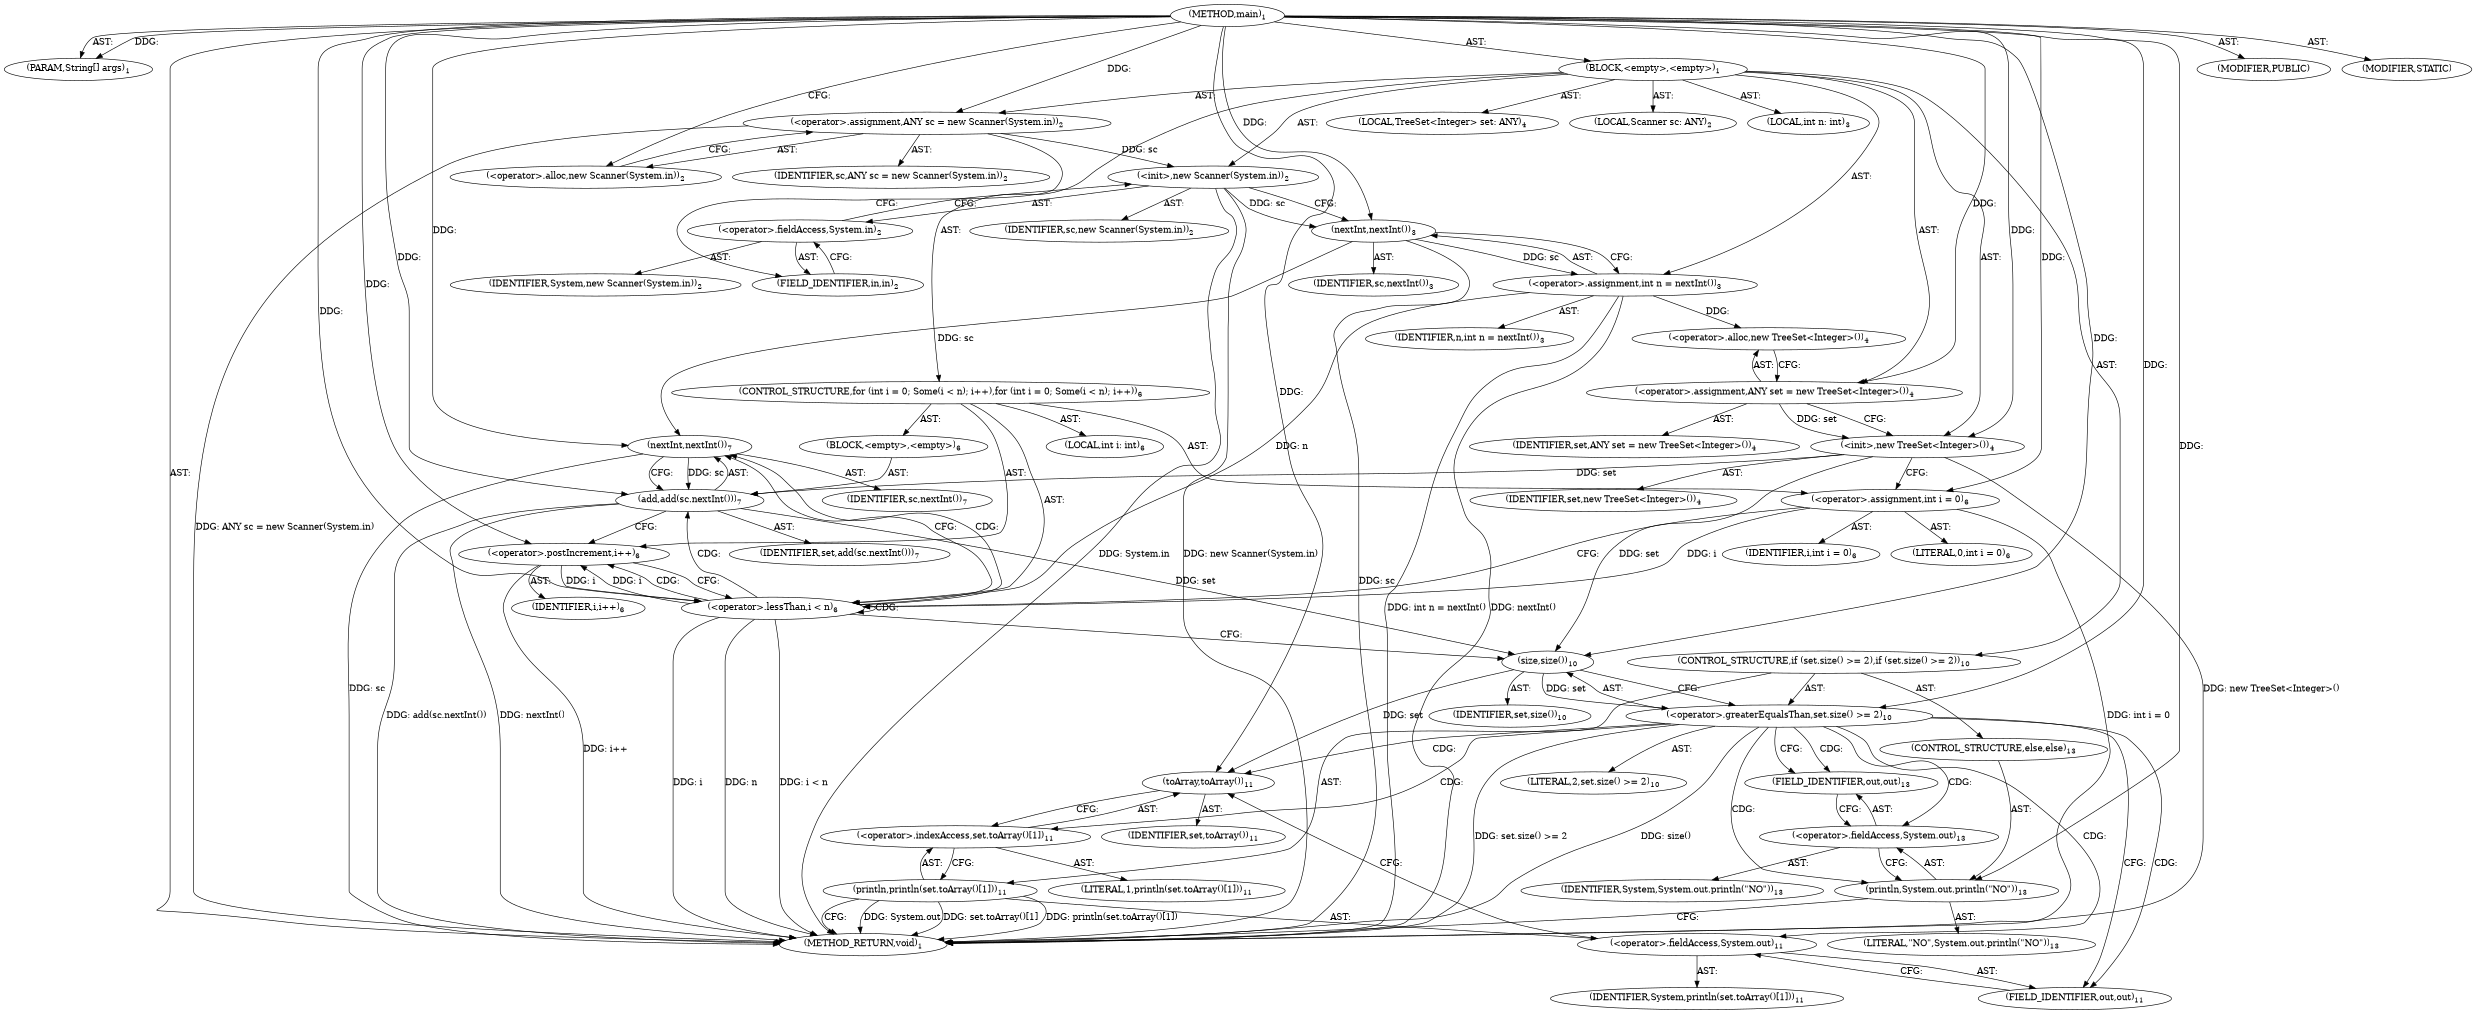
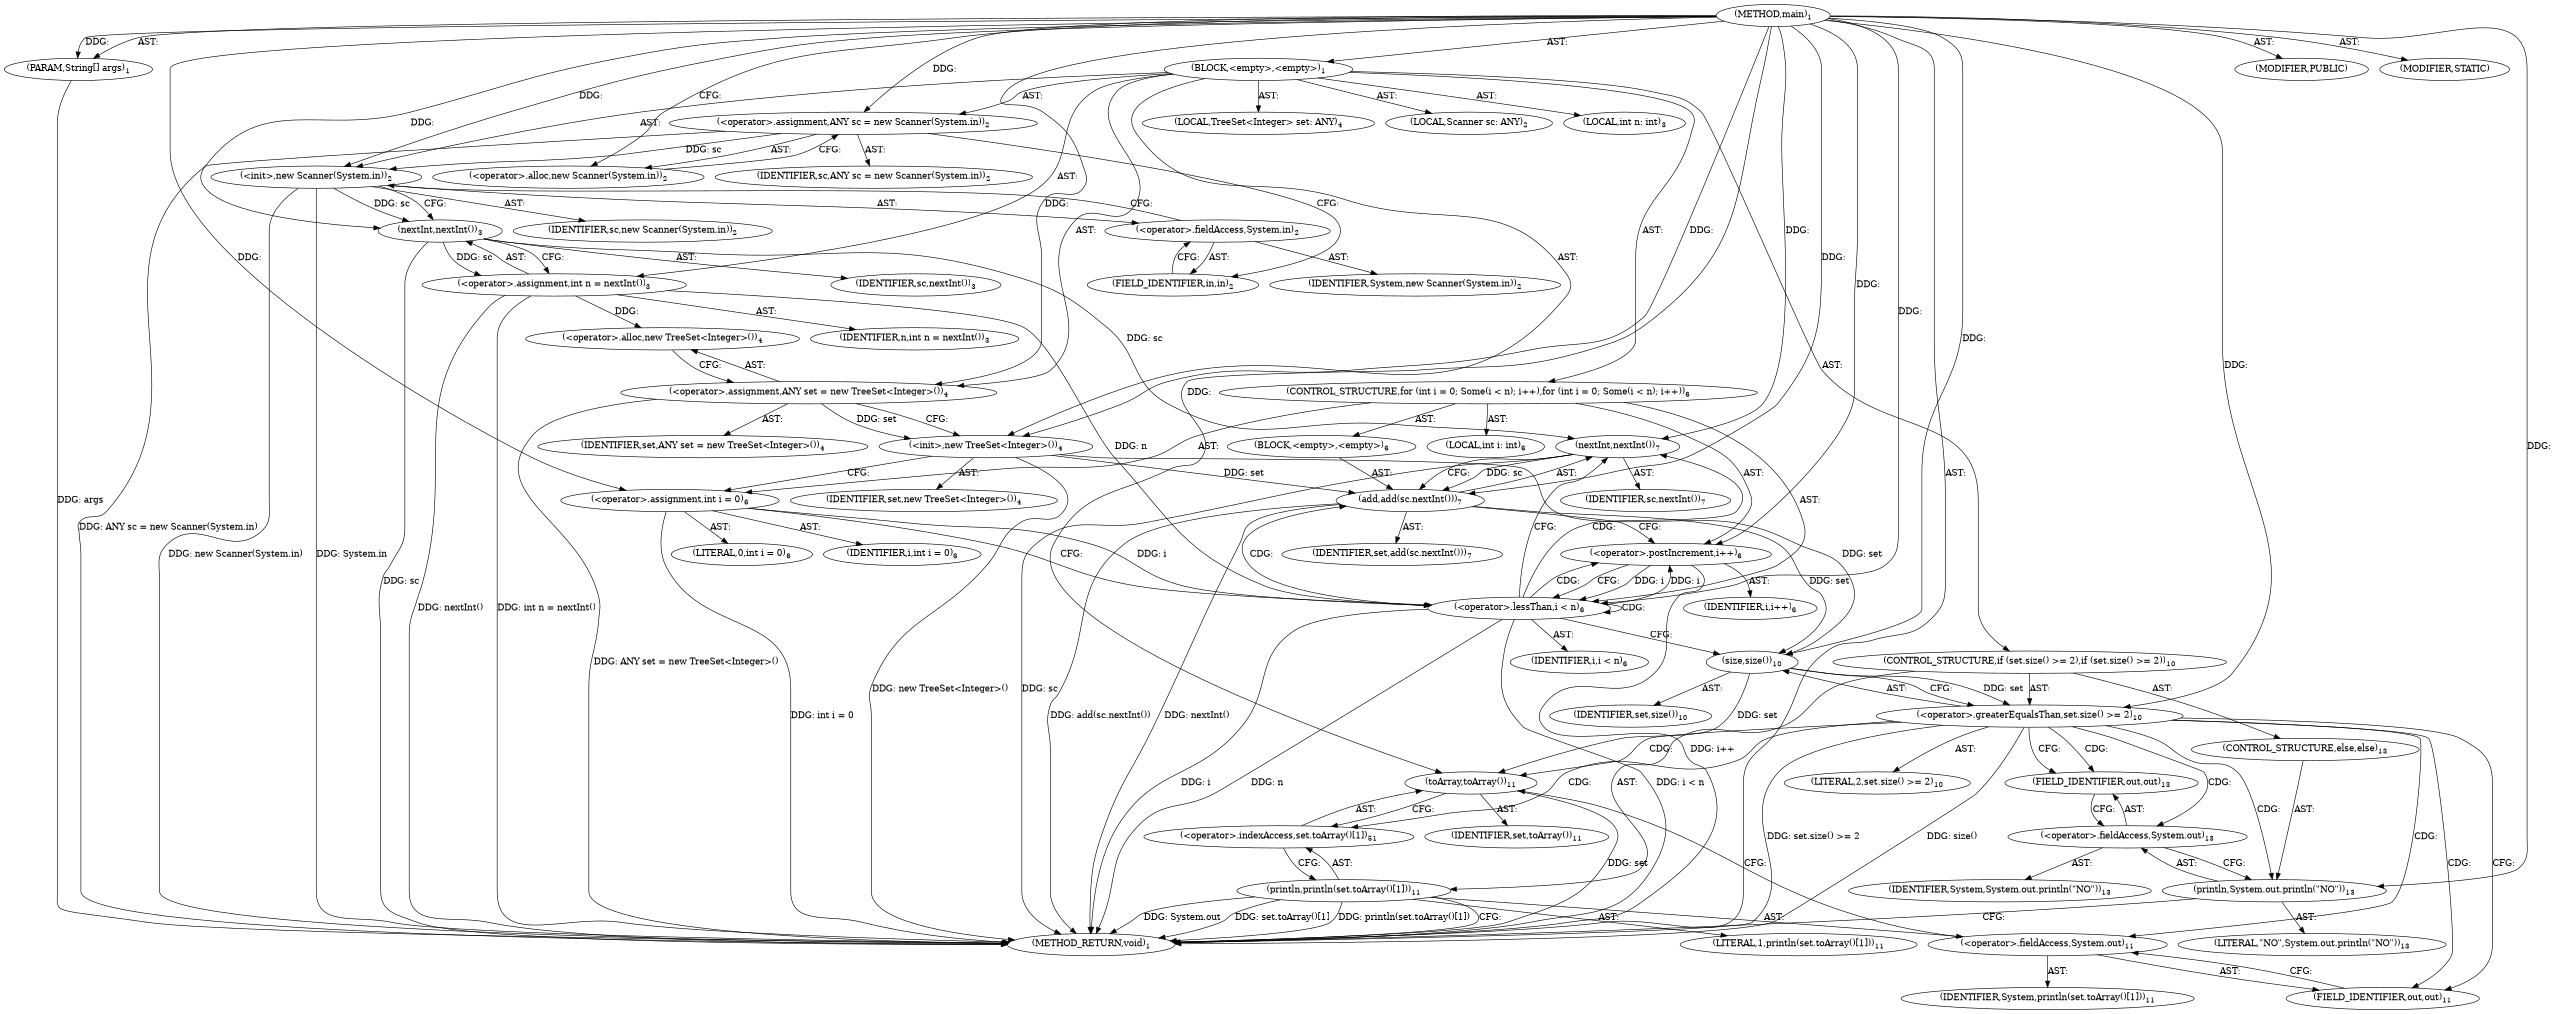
edge "(METHOD,main)" -> "(<init>,new Scanner(System.in))": added, label "DDG:"
node "(IDENTIFIER,i,i < n)": added
edge "(<operator>.assignment,ANY set = new TreeSet<Integer>())" -> "(METHOD_RETURN,void)": added, label "DDG: ANY set = new TreeSet<Integer>()"
node "(<operator>.indexAccess,set.toArray()[1])": text "11" -> "51"
edge "(<operator>.indexAccess,set.toArray()[1])" -> "(LITERAL,1,println(set.toArray()[1]))": now "(println,println(set.toArray()[1]))" -> "(LITERAL,1,println(set.toArray()[1]))"
edge "(PARAM,String[] args)" -> "(METHOD_RETURN,void)": added, label "DDG: args"
edge "(toArray,toArray())" -> "(METHOD_RETURN,void)": added, label "DDG: set"
